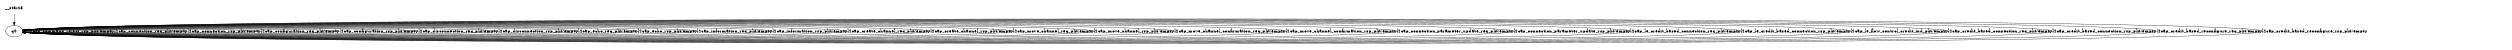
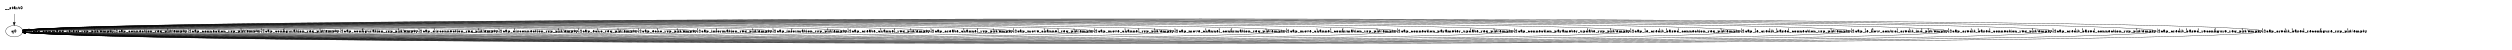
node "__start8": label "__start8" -> "__start0"
